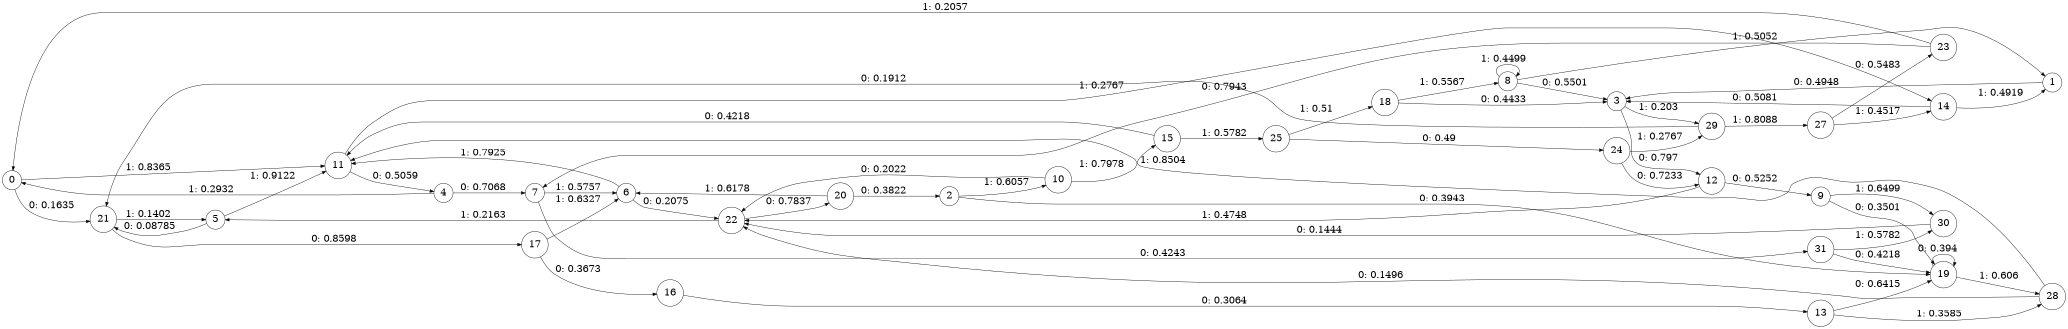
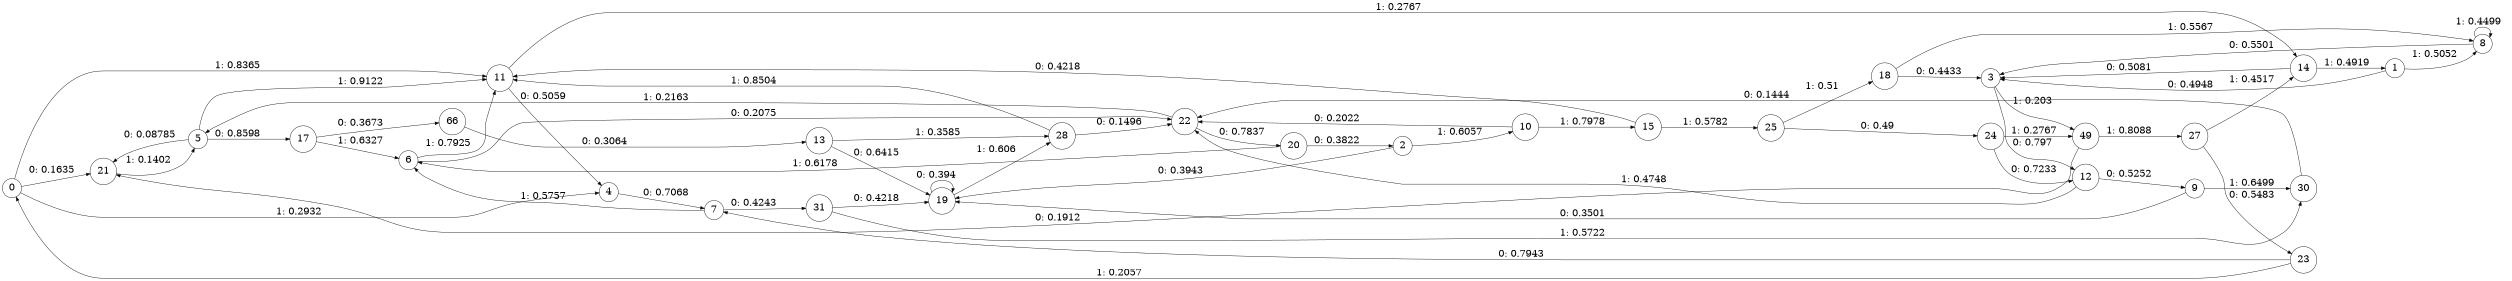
edge "8" -> "1": reversed
node "29": label "29" -> "49"
edge "4" -> "0": reversed
edge "31" -> "30": label "1: 0.5782   " -> "1: 0.5722   "
edge "21" -> "17": now "5" -> "17"
node "16": label "16" -> "66"
